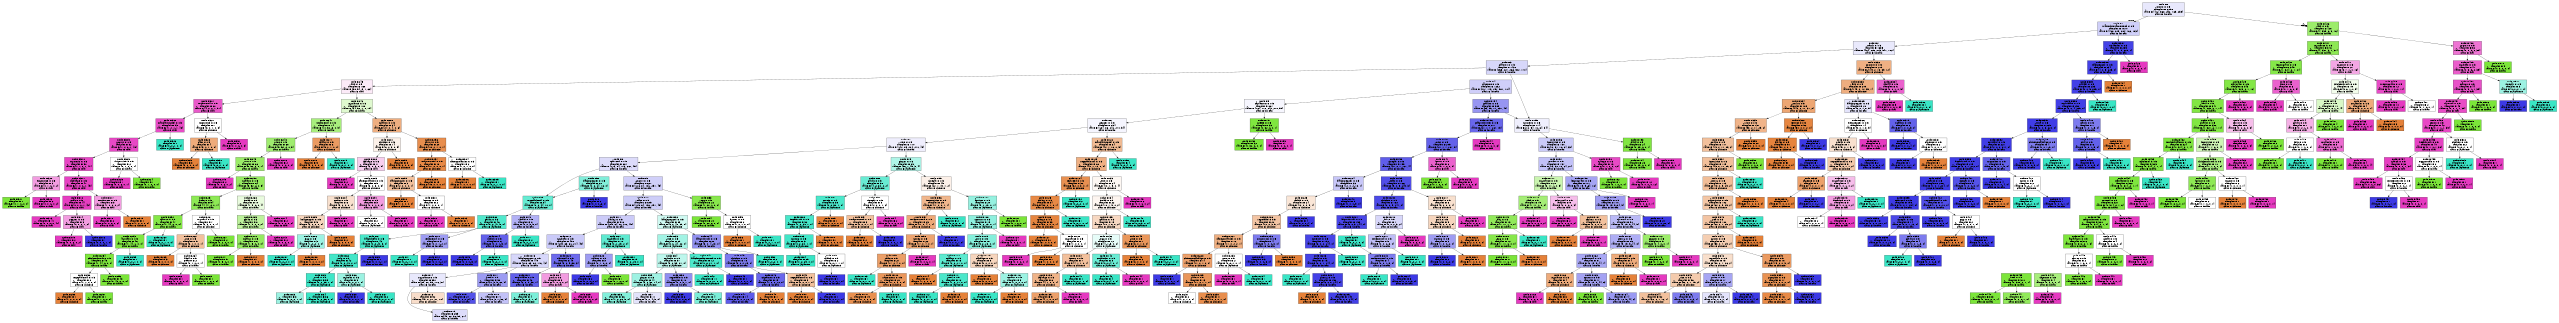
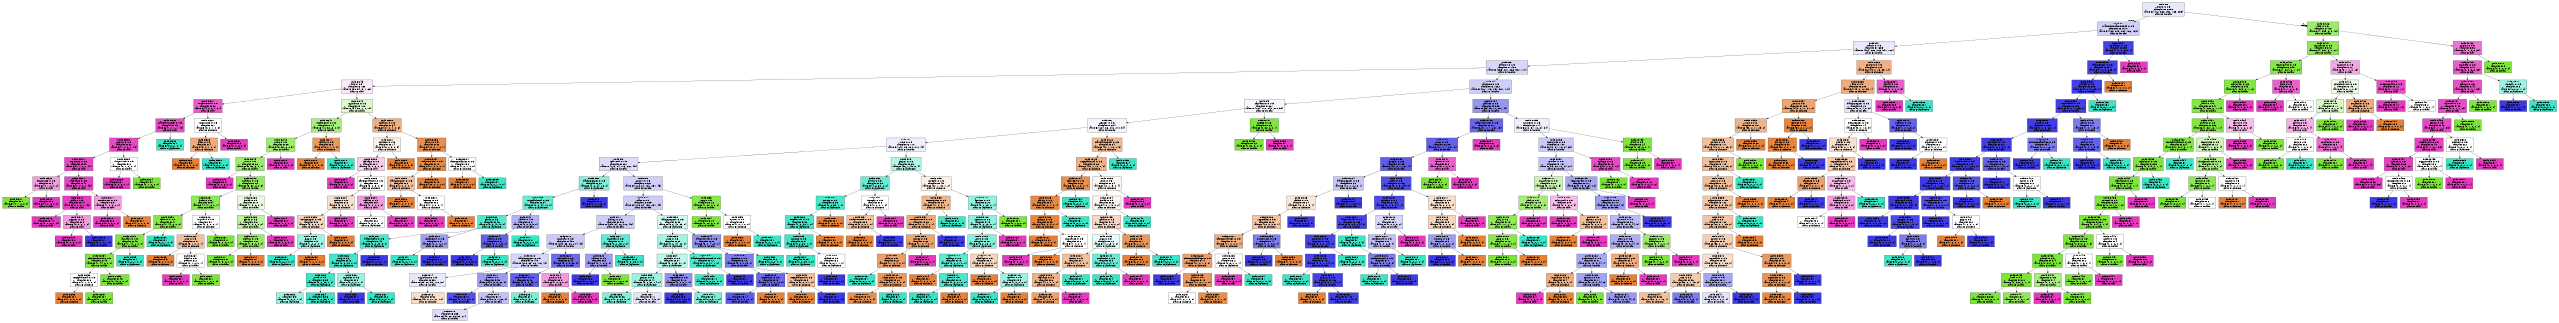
edge "node #3" -> "node #155": now "node #3" -> "node #4"
edge "node #8" -> "node #59": now "node #8" -> "node #58"
node "node #145": text "roasted = chinese" -> "class = chinese"
node "node #438": added
node "node #444": added
edge "node #14" -> "node #15": now "node #18" -> "node #15"
